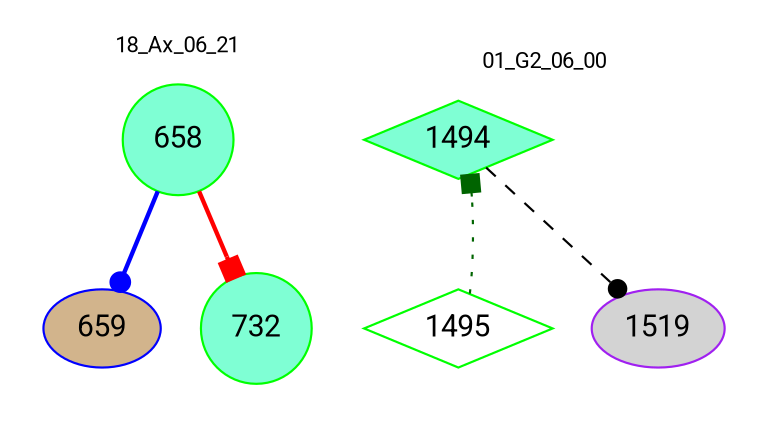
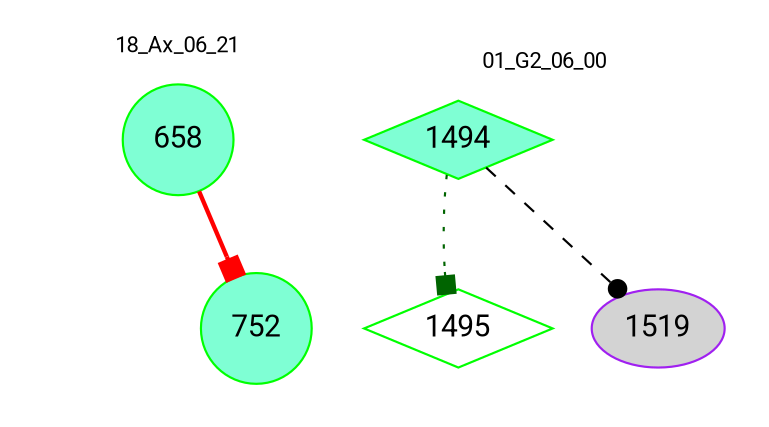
edge "1495" -> "1494": reversed
node "659": removed
node "732": label "732" -> "752"
